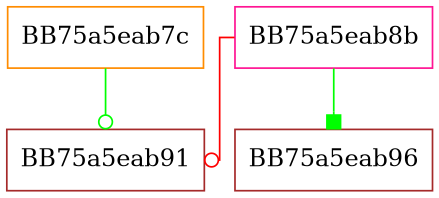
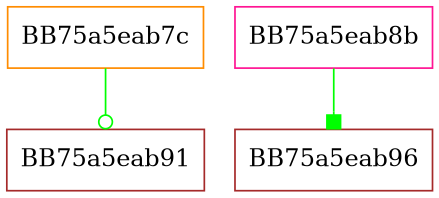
edge "BB75a5eab8b" -> "BB75a5eab91": removed
